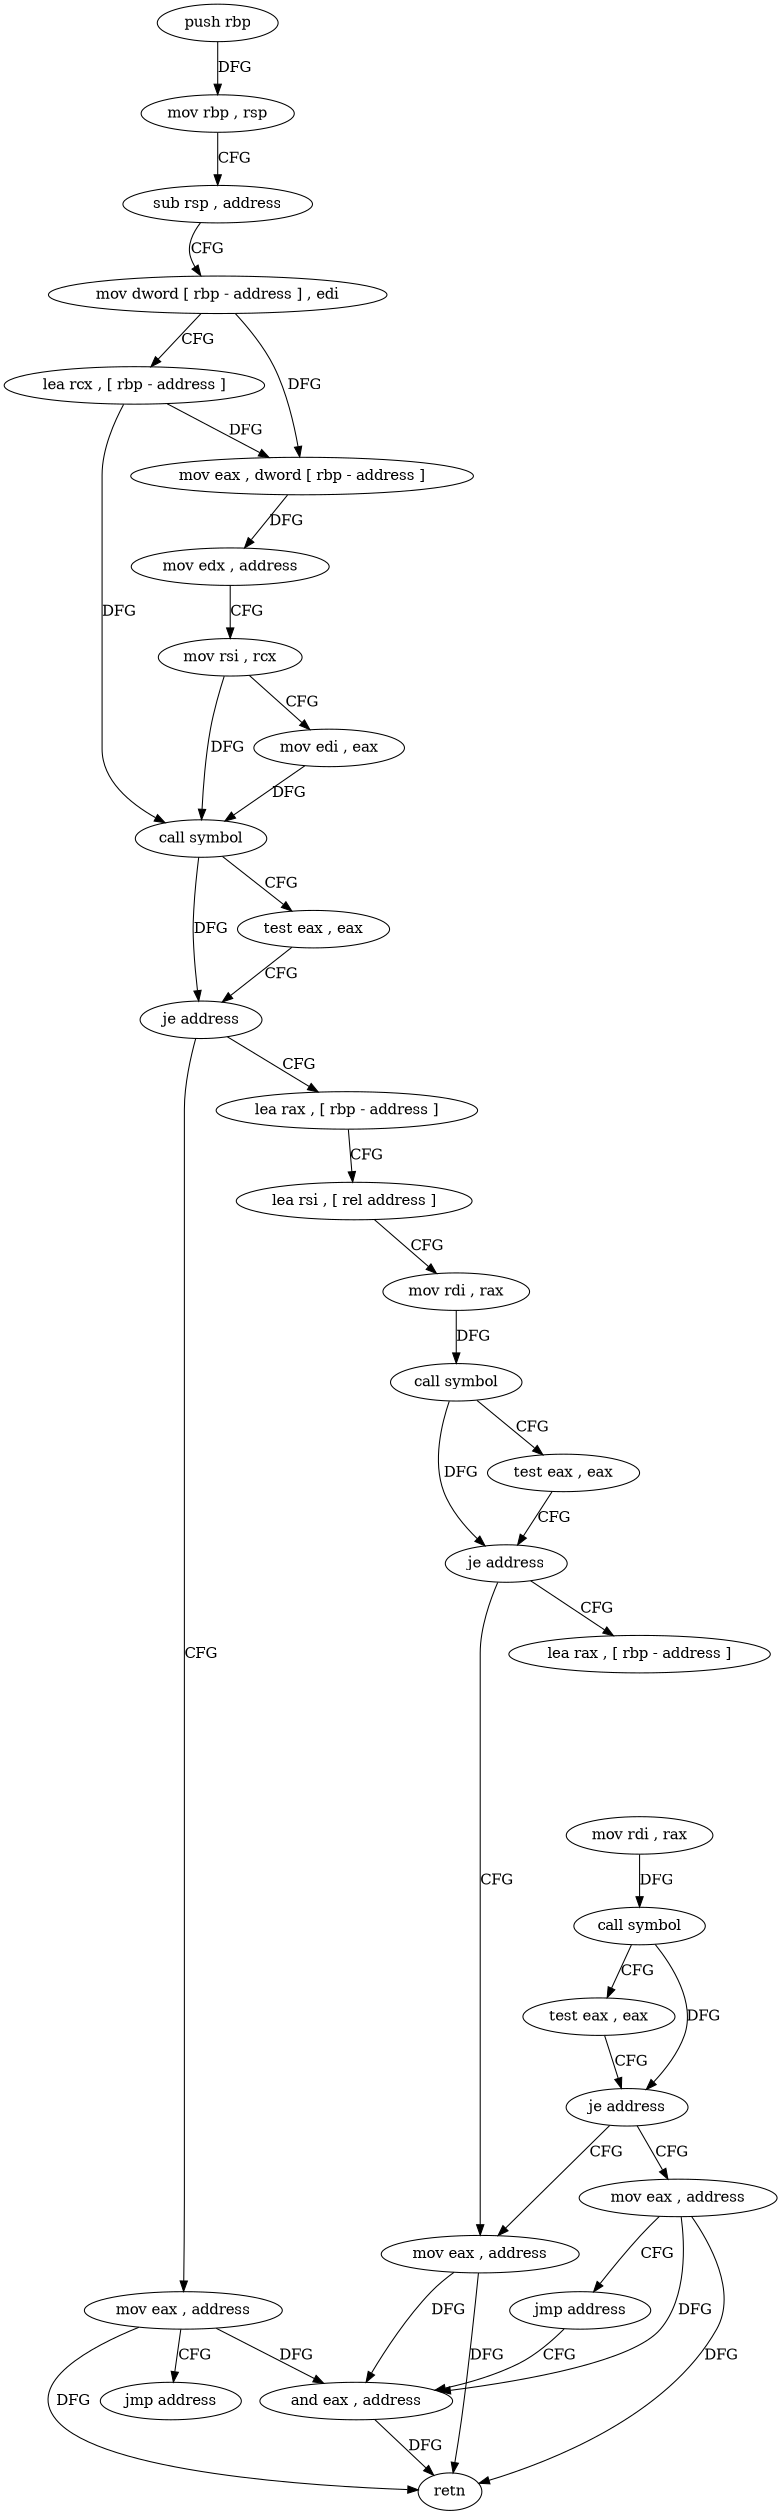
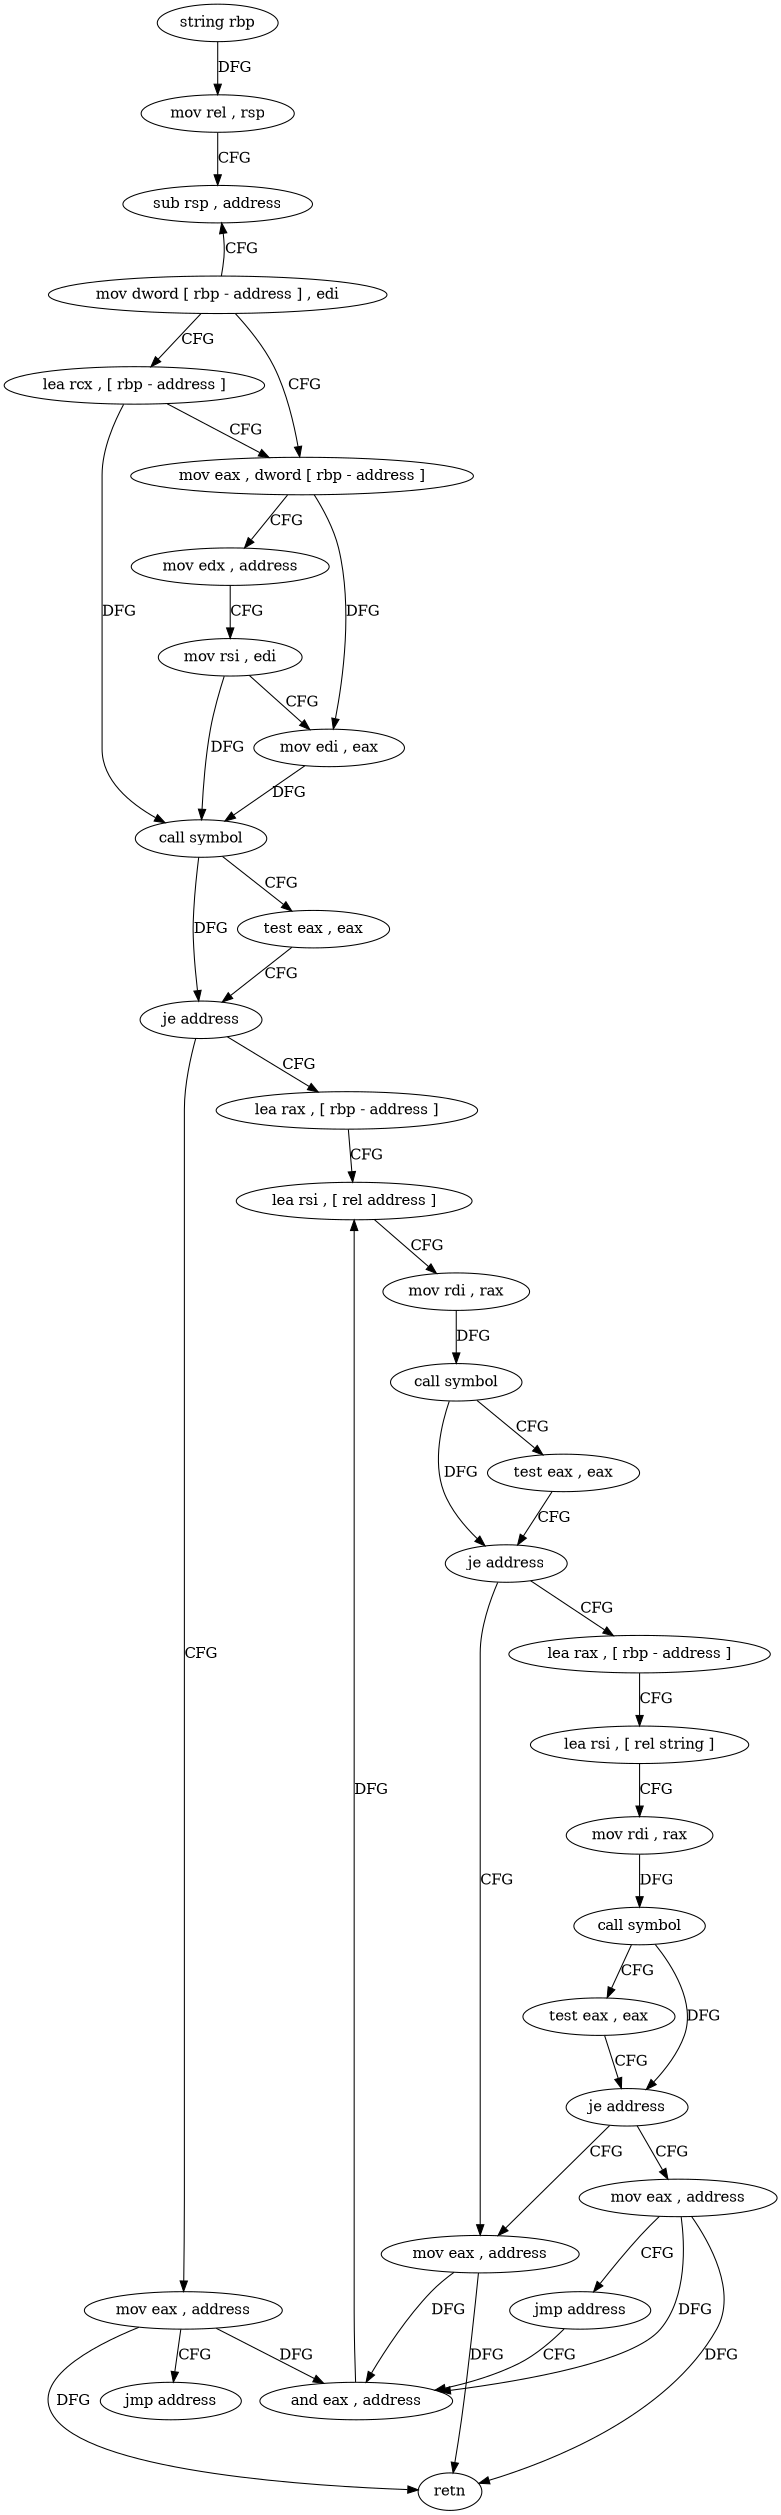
node "push rbp": label "push rbp" -> "string rbp"
node "mov rbp , rsp": label "mov rbp , rsp" -> "mov rel , rsp"
edge "sub rsp , address" -> "mov dword [ rbp - address ] , edi": reversed
edge "mov dword [ rbp - address ] , edi" -> "mov eax , dword [ rbp - address ]": label "DFG" -> "CFG"
edge "lea rcx , [ rbp - address ]" -> "mov eax , dword [ rbp - address ]": label "DFG" -> "CFG"
edge "mov eax , dword [ rbp - address ]" -> "mov edx , address": label "DFG" -> "CFG"
edge "mov eax , dword [ rbp - address ]" -> "mov edi , eax": added, label "DFG"
node "mov rsi , rcx": label "mov rsi , rcx" -> "mov rsi , edi"
node "lea rsi , [ rel string ]": added
edge "and eax , address" -> "retn": now "and eax , address" -> "lea rsi , [ rel address ]"
